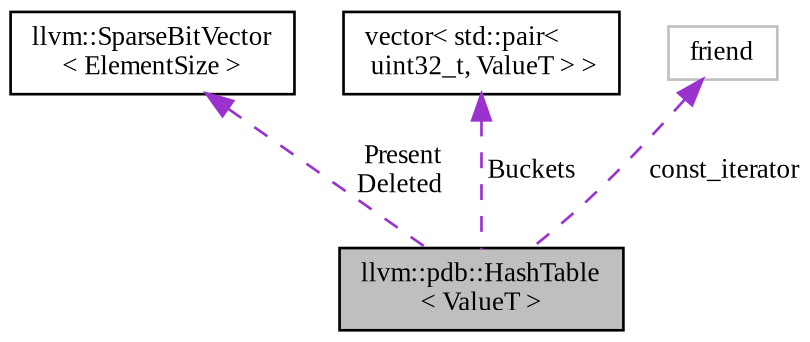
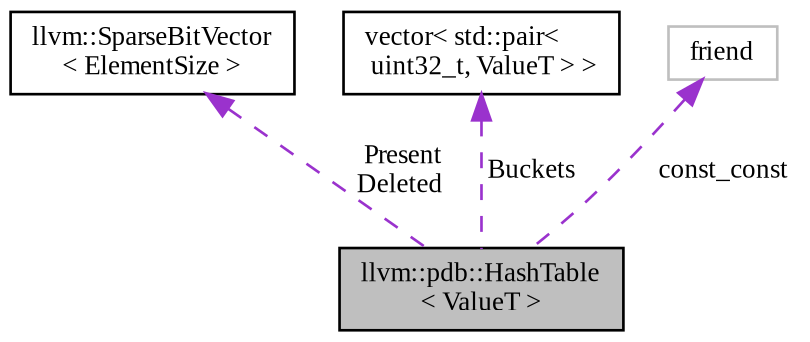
edge "llvm::pdb::HashTable < ValueT >" -> "friend": label " const_iterator" -> " const_const"
